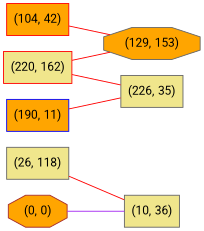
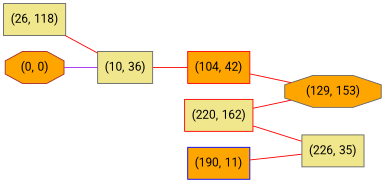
edge "(10, 36)" -- "(104, 42)": added
